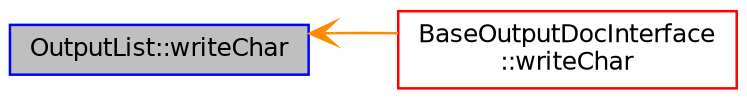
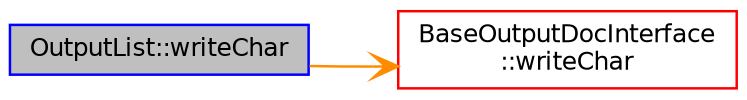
edge "BaseOutputDocInterface ::writeChar" -> "OutputList::writeChar": reversed
